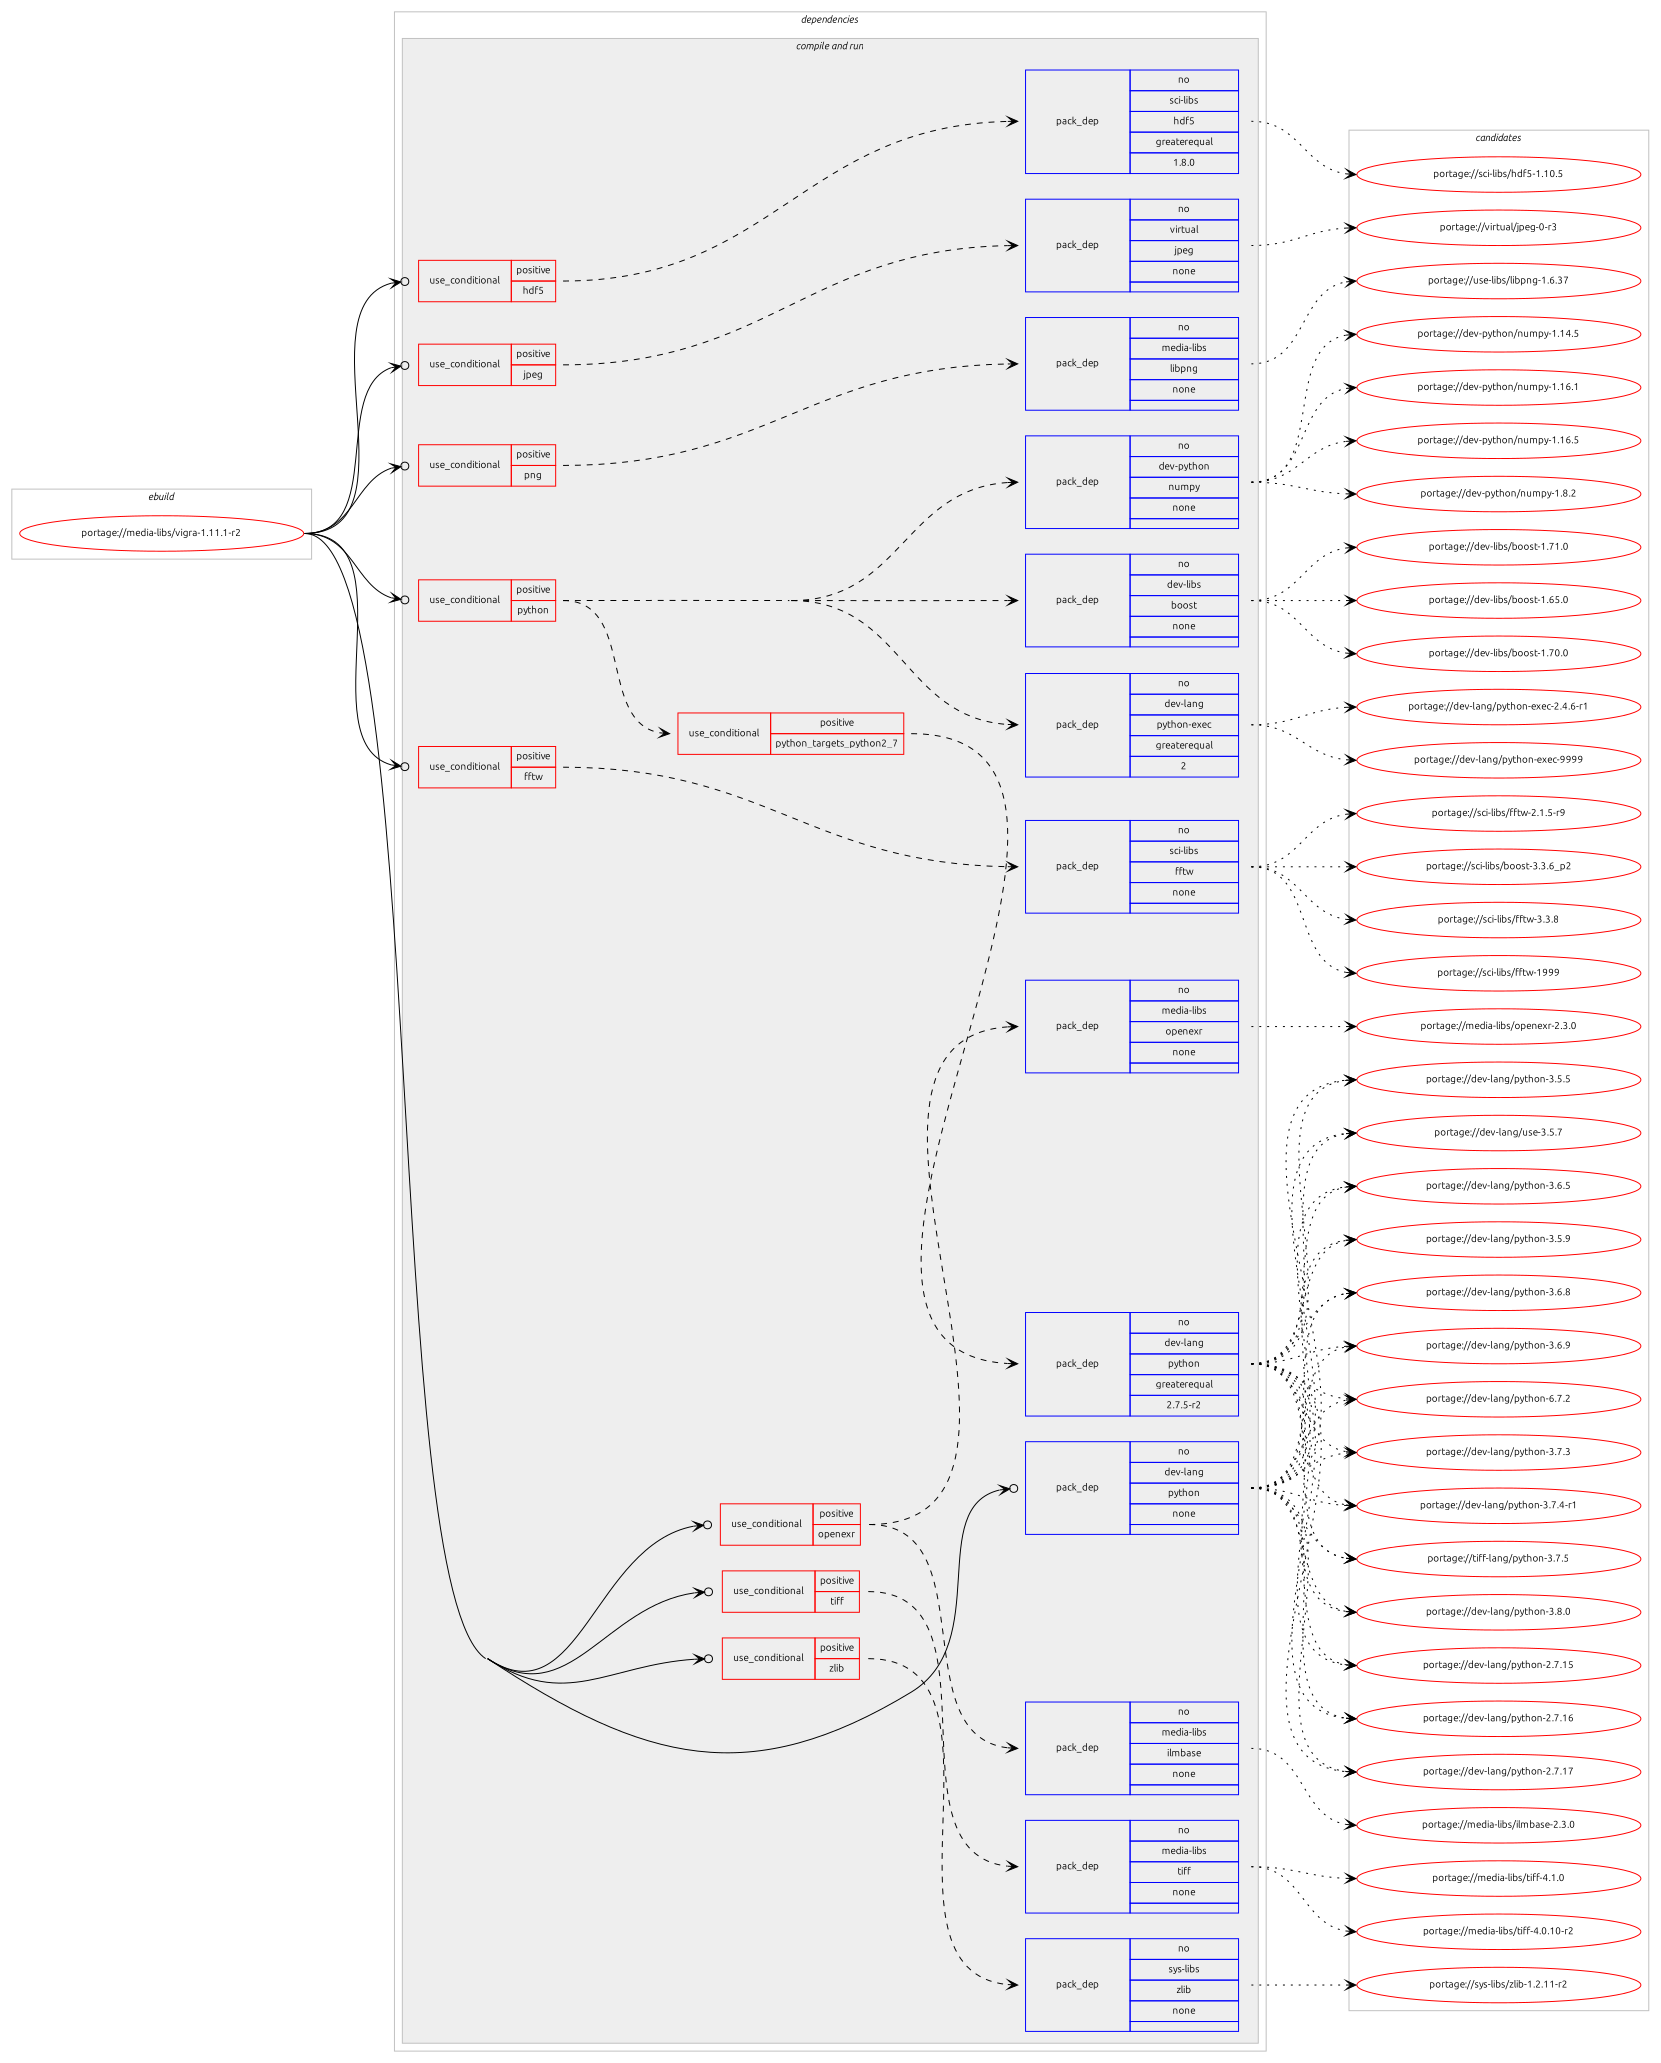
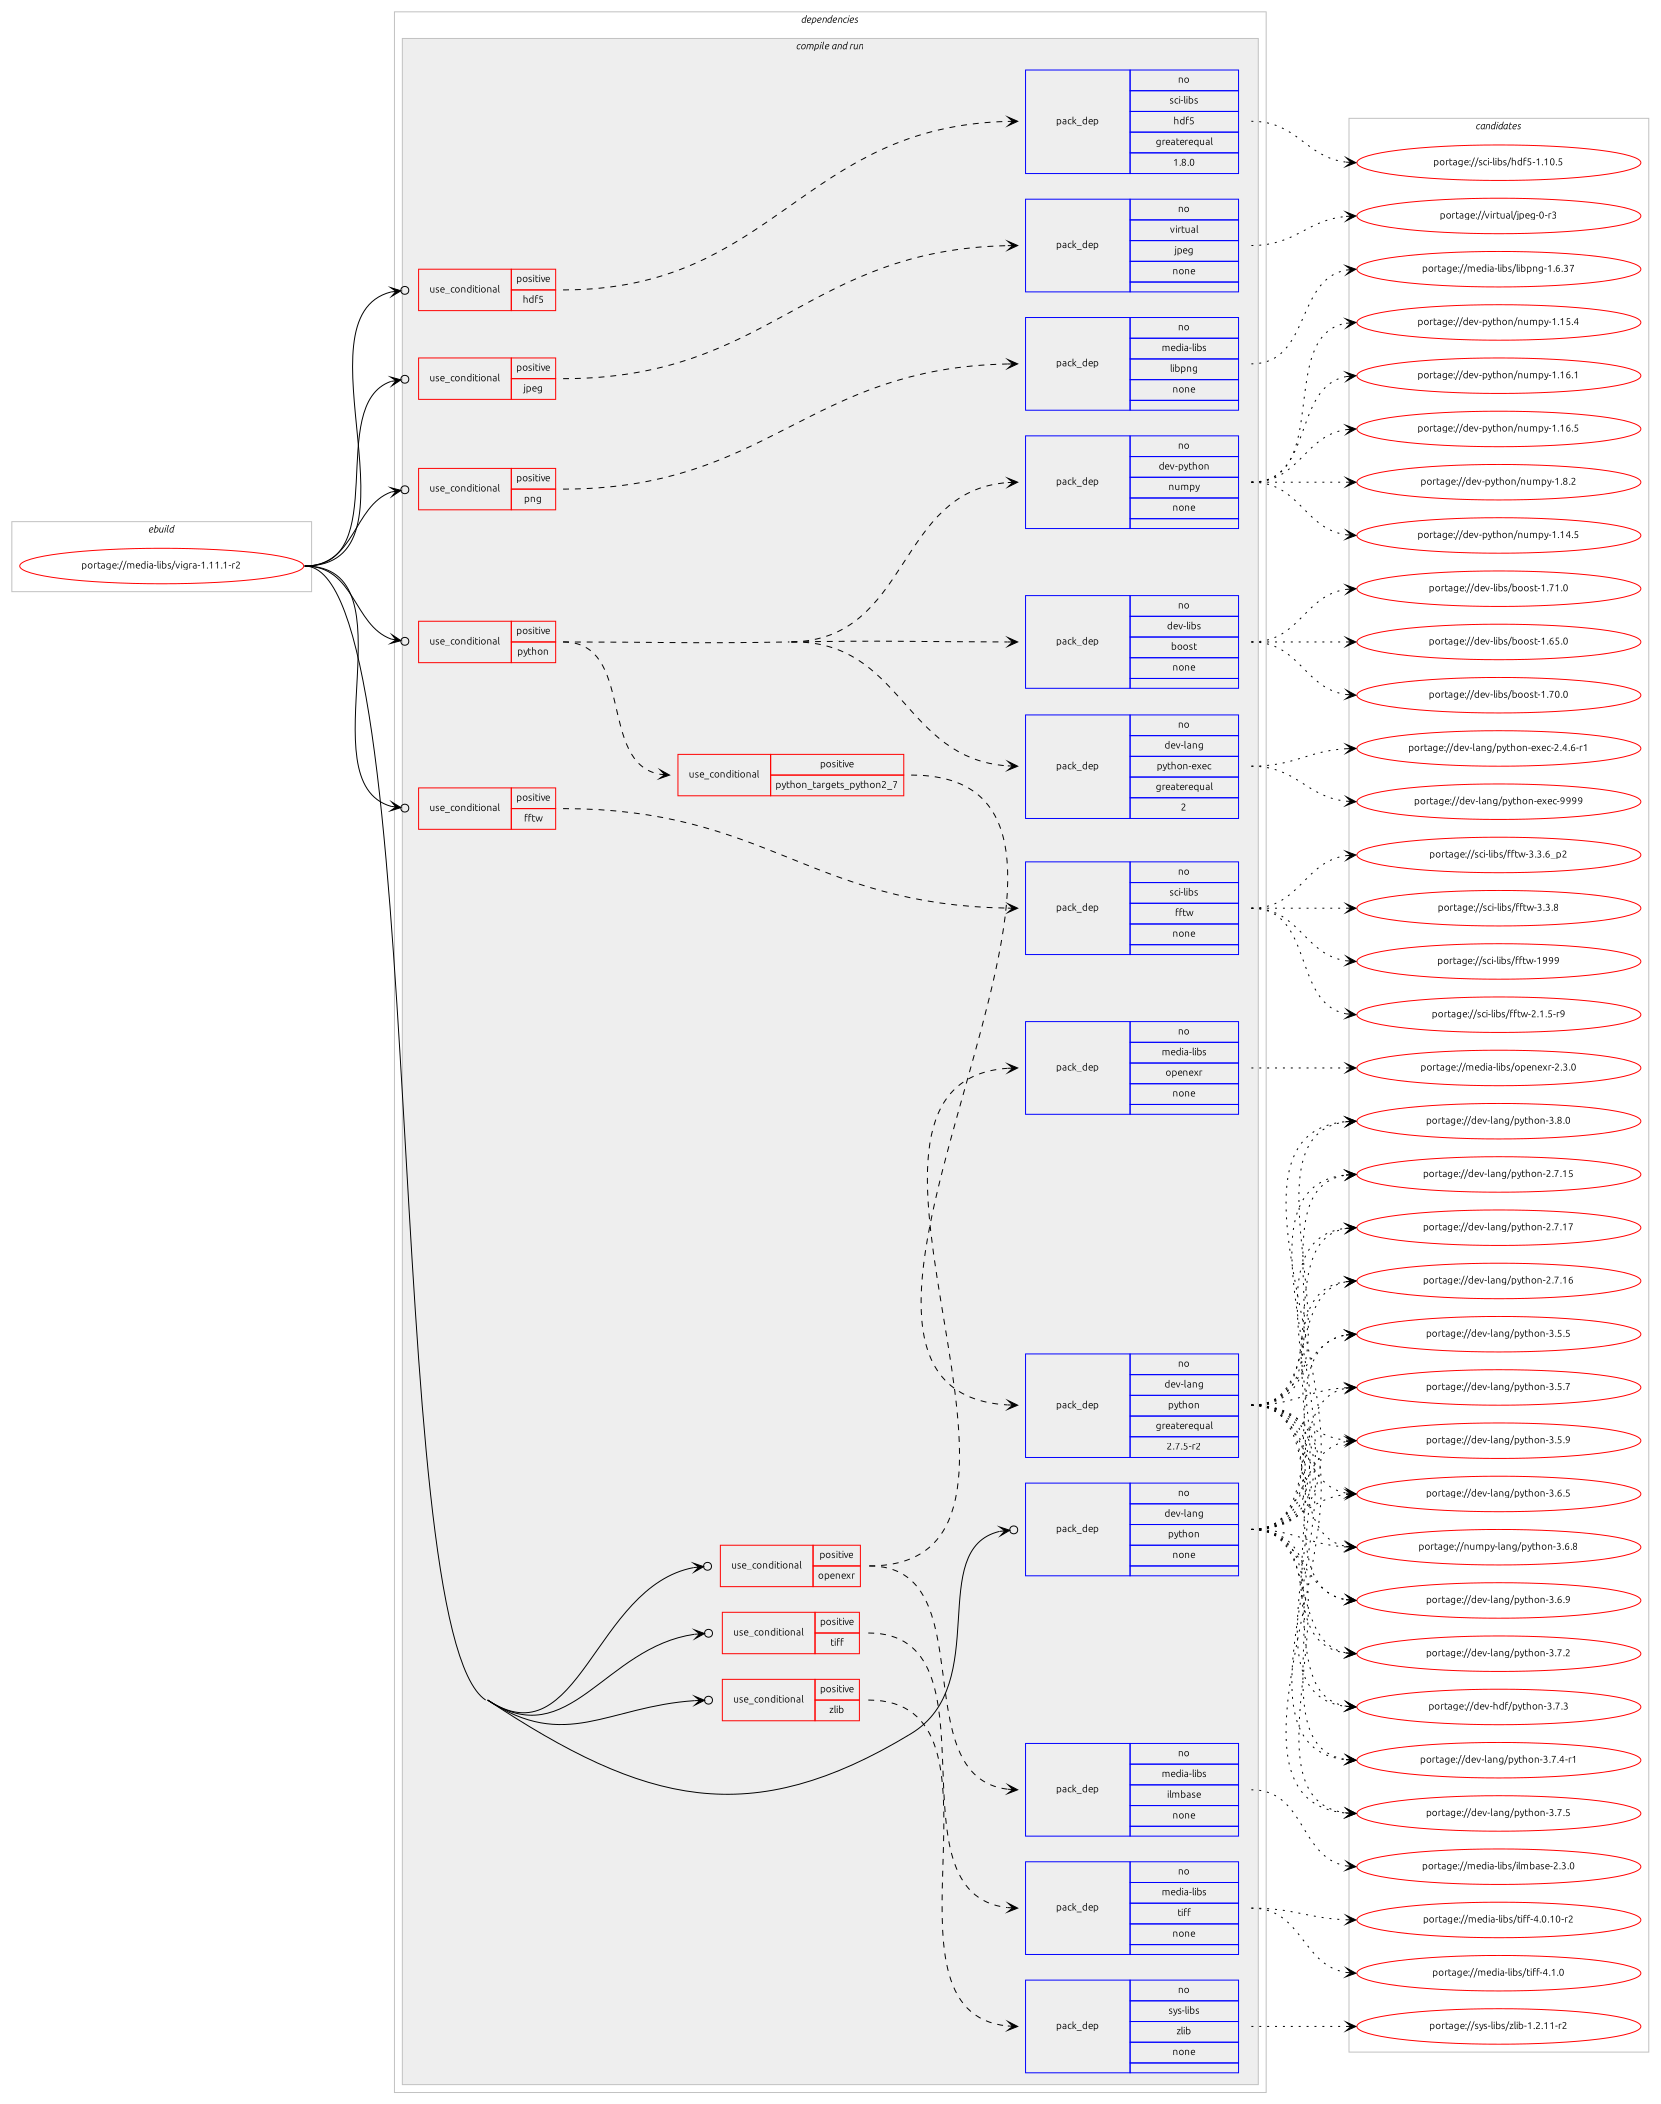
node "portage://use-libs/libpng-1.6.37": label "portage://use-libs/libpng-1.6.37" -> "portage://media-libs/libpng-1.6.37"
node "portage://dev-python/numpy-1.15.4": added
node "portage://sci-libs/boost-3.3.6_p2": label "portage://sci-libs/boost-3.3.6_p2" -> "portage://sci-libs/fftw-3.3.6_p2"
node "portage://dev-lang/use-3.5.7": label "portage://dev-lang/use-3.5.7" -> "portage://dev-lang/python-3.5.7"
node "portage://dev-lang/python-3.6.8": label "portage://dev-lang/python-3.6.8" -> "portage://numpy-lang/python-3.6.8"
node "portage://dev-lang/python-6.7.2": label "portage://dev-lang/python-6.7.2" -> "portage://dev-lang/python-3.7.2"
node "portage://dev-lang/python-3.7.3": label "portage://dev-lang/python-3.7.3" -> "portage://dev-hdf/python-3.7.3"
node "portage://tiff-lang/python-3.7.5": label "portage://tiff-lang/python-3.7.5" -> "portage://dev-lang/python-3.7.5"
